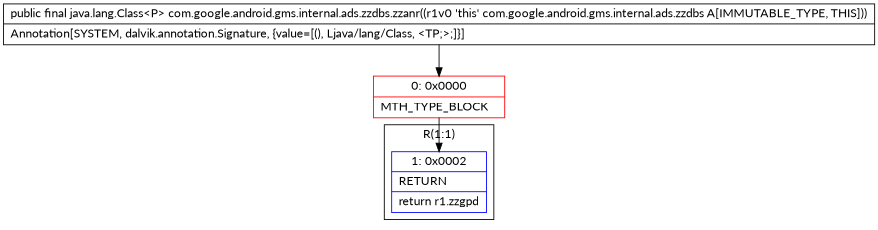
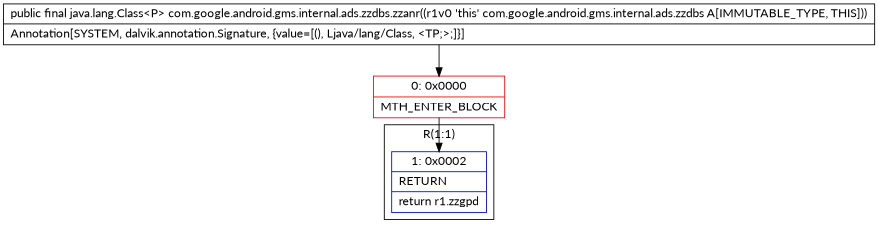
node "0: 0x0000": text "MTH_TYPE_BLOCK" -> "MTH_ENTER_BLOCK"
